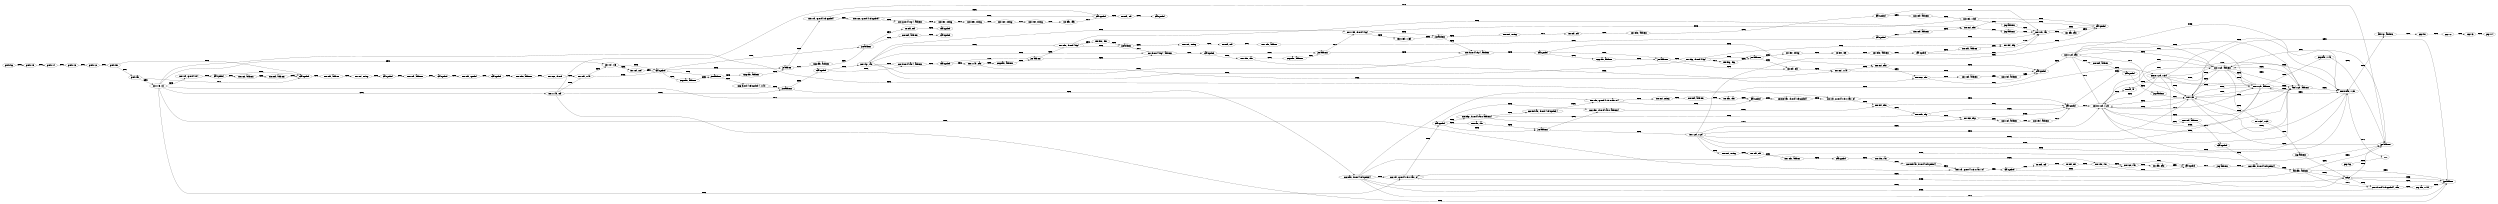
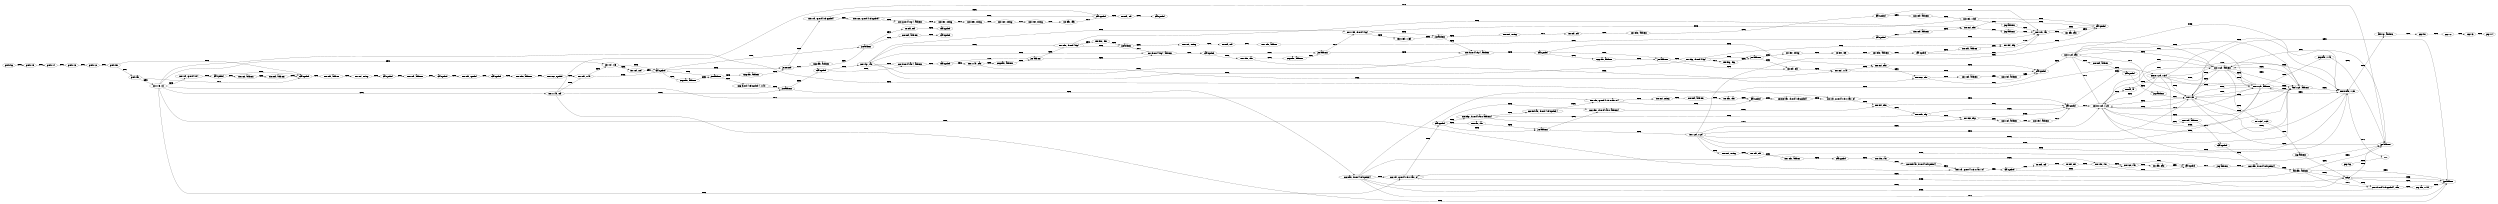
node "je address": label "je address" -> "je movsxd"
node "mov ecx , dword": label "mov ecx , dword" -> "mov ecx , symbol"
